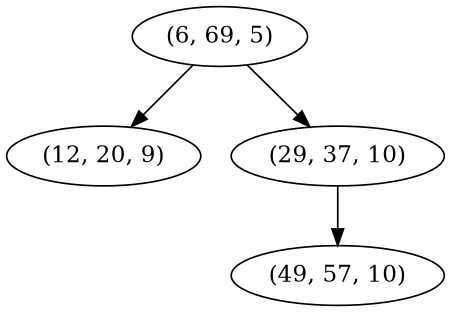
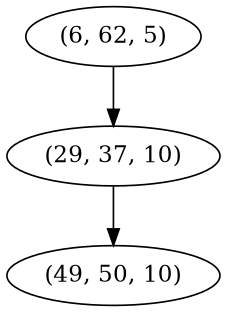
node "(6, 69, 5)": label "(6, 69, 5)" -> "(6, 62, 5)"
node "(12, 20, 9)": removed
node "(49, 57, 10)": label "(49, 57, 10)" -> "(49, 50, 10)"
